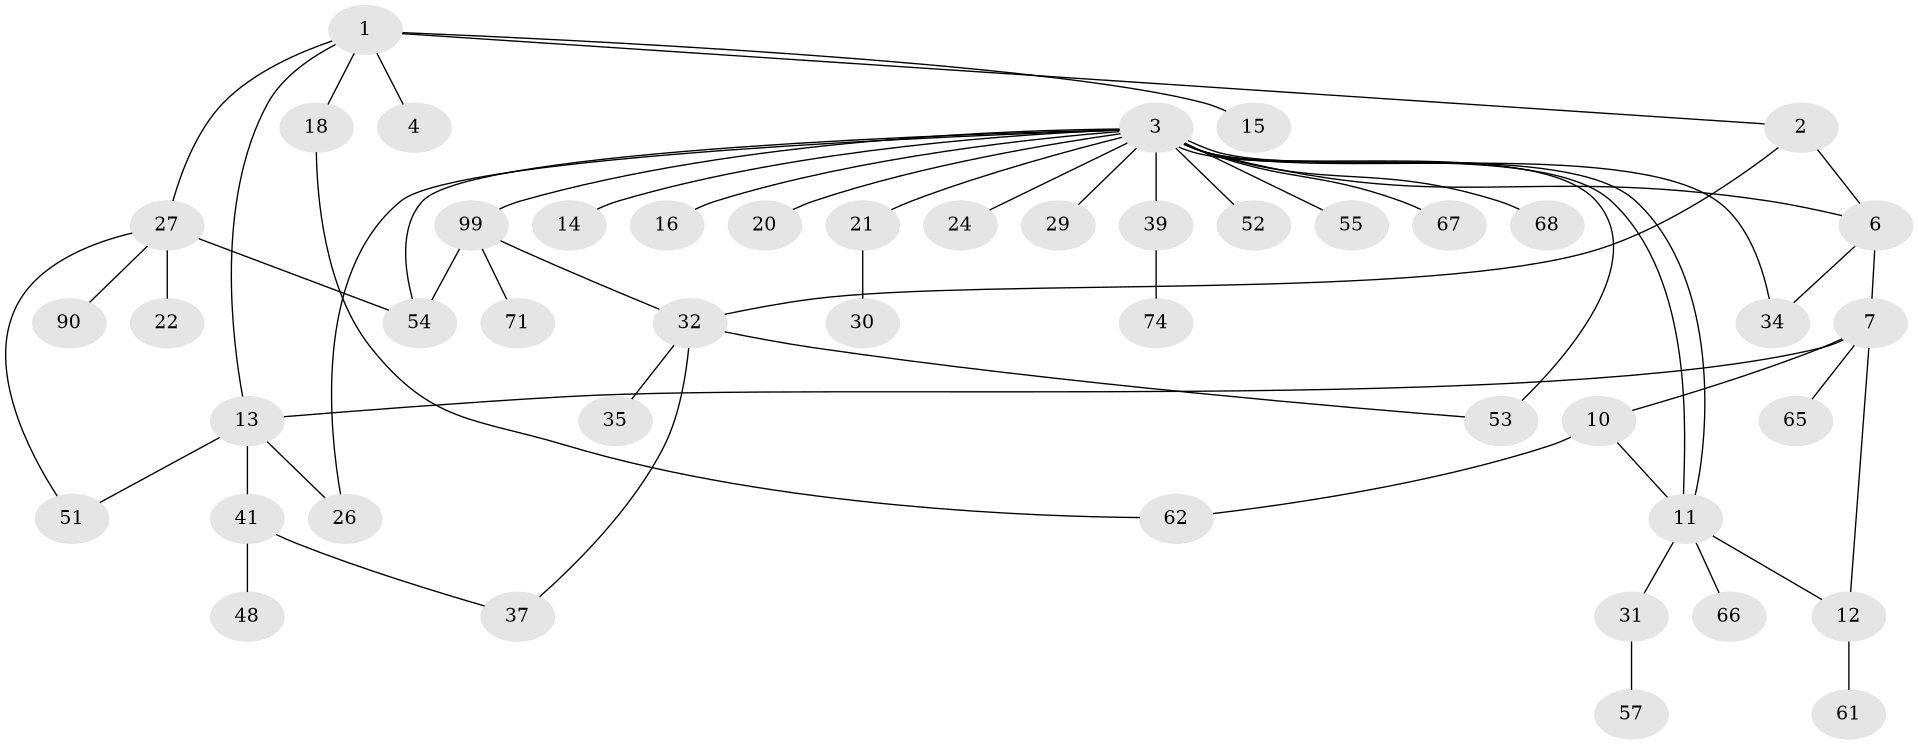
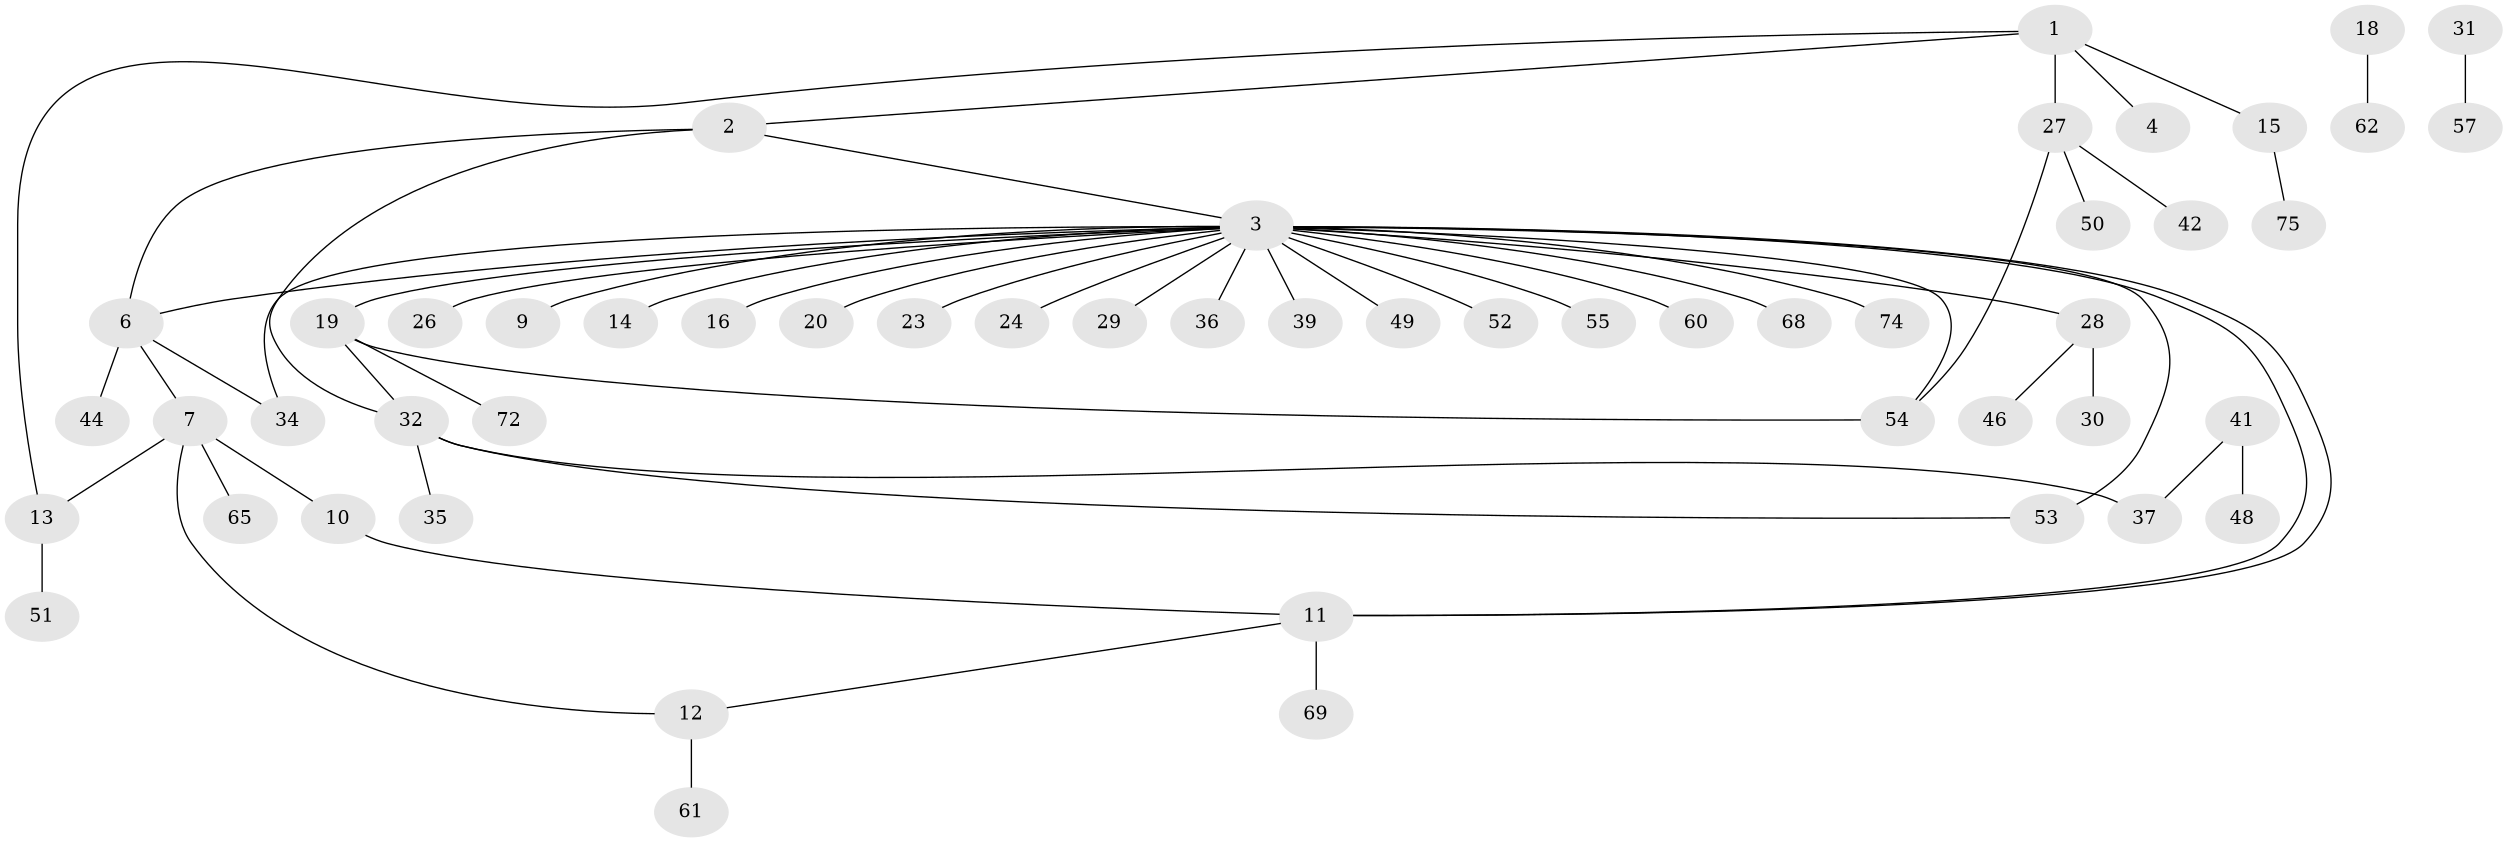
edge "1" -- "18": removed
edge "2" -- "3": added
node "99": label "99" -> "19"
node "21": label "21" -> "28"
node "67": label "67" -> "60"
node "75": added
edge "39" -- "74": now "3" -- "74"
node "90": label "90" -> "50"
node "22": label "22" -> "42"
node "71": label "71" -> "72"
node "9": added
node "23": added
node "36": added
node "49": added
edge "27" -- "51": removed
node "44": added
node "46": added
edge "13" -- "41": removed
edge "13" -- "26": removed
edge "10" -- "62": removed
edge "11" -- "31": removed
node "66": label "66" -> "69"
